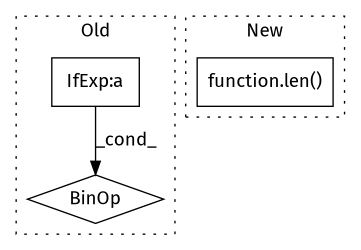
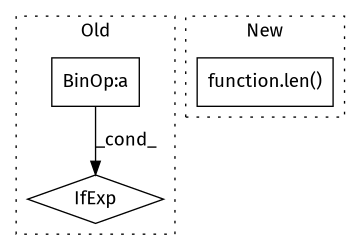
node "IfExp:a": label "IfExp:a" -> "BinOp:a"
node "BinOp": label "BinOp" -> "IfExp"
